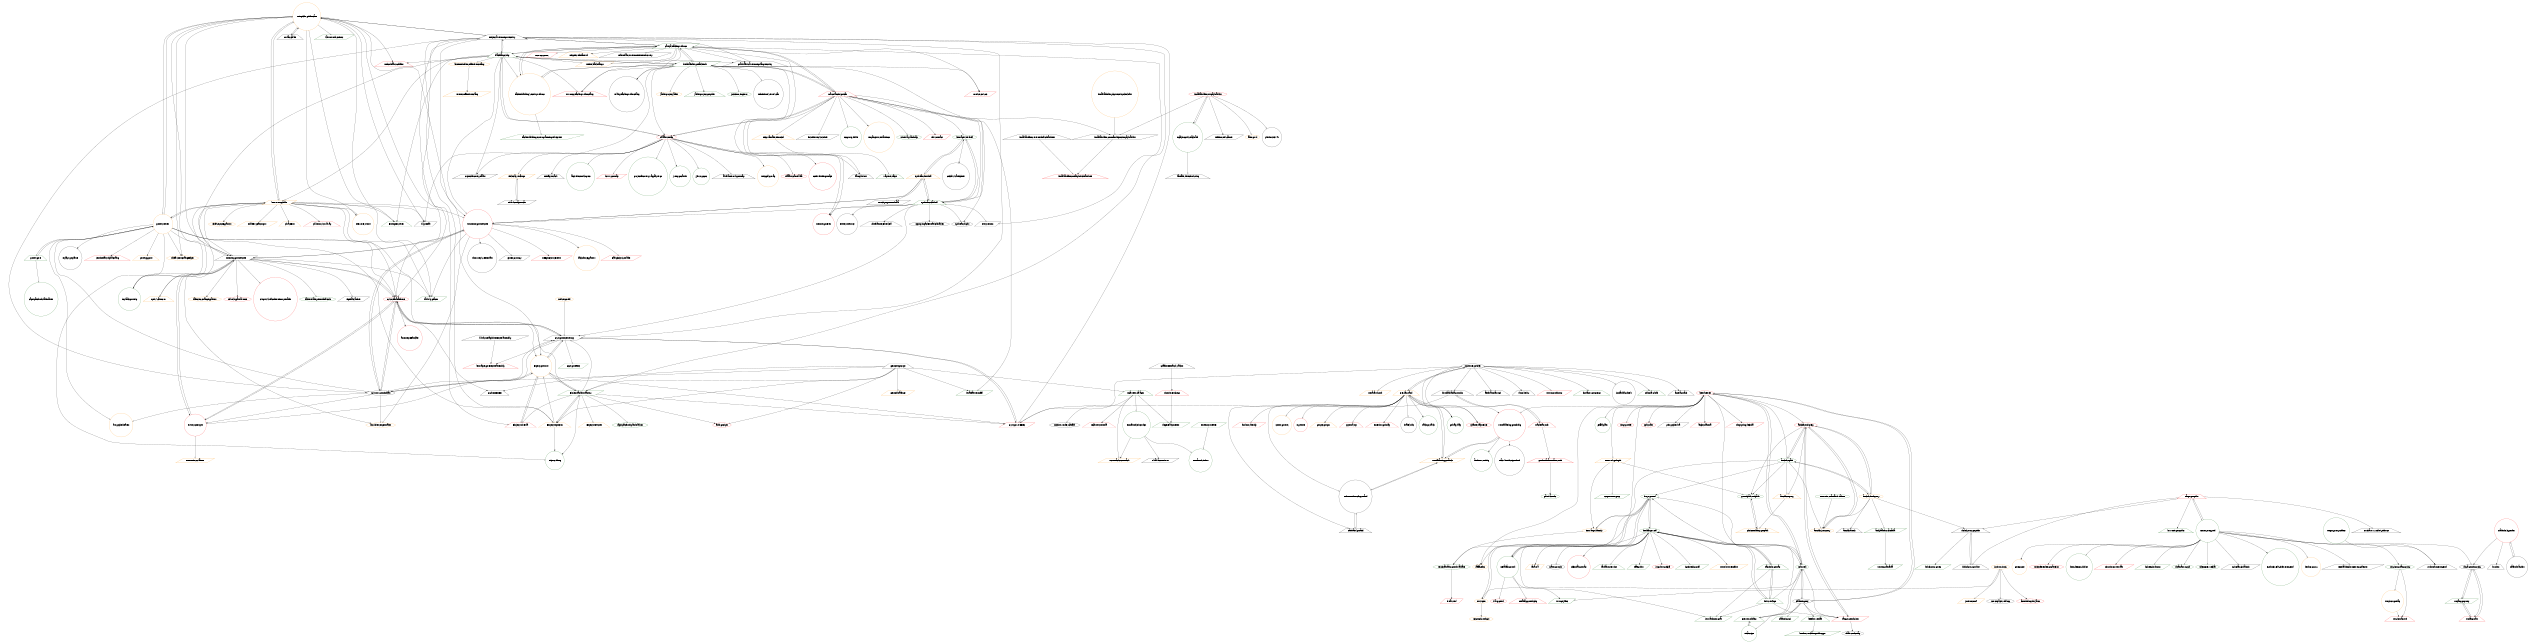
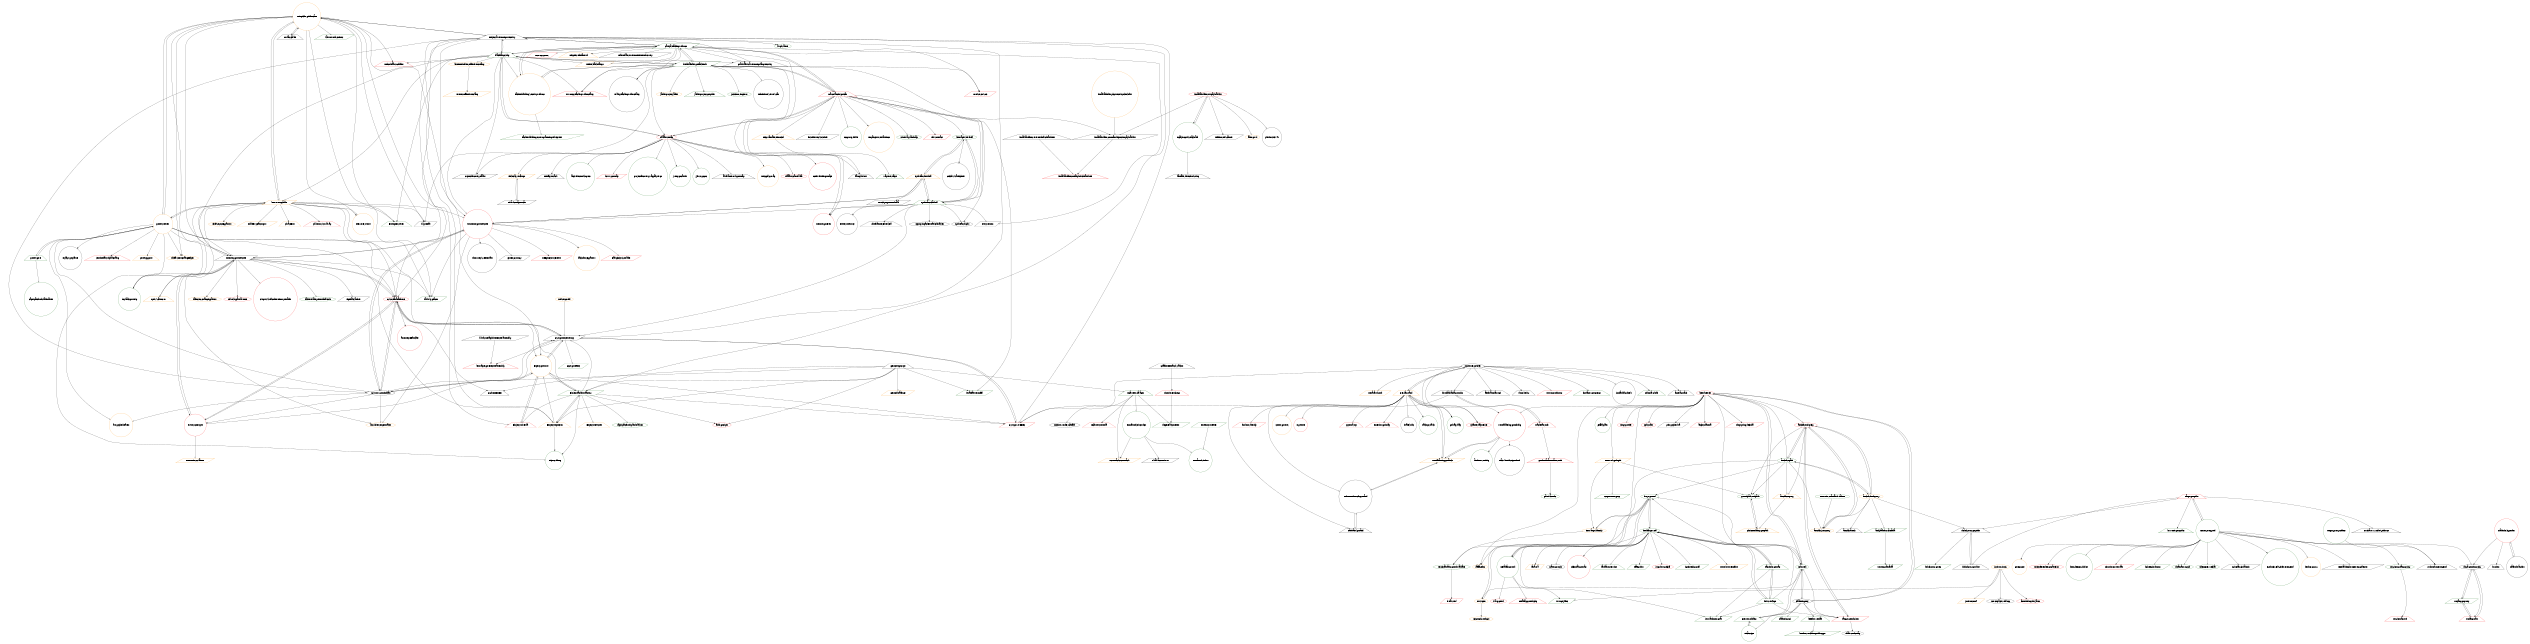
node "awgh/ratnet": added
node "google/go-tpm": removed
node "storyicon/goetag": removed
